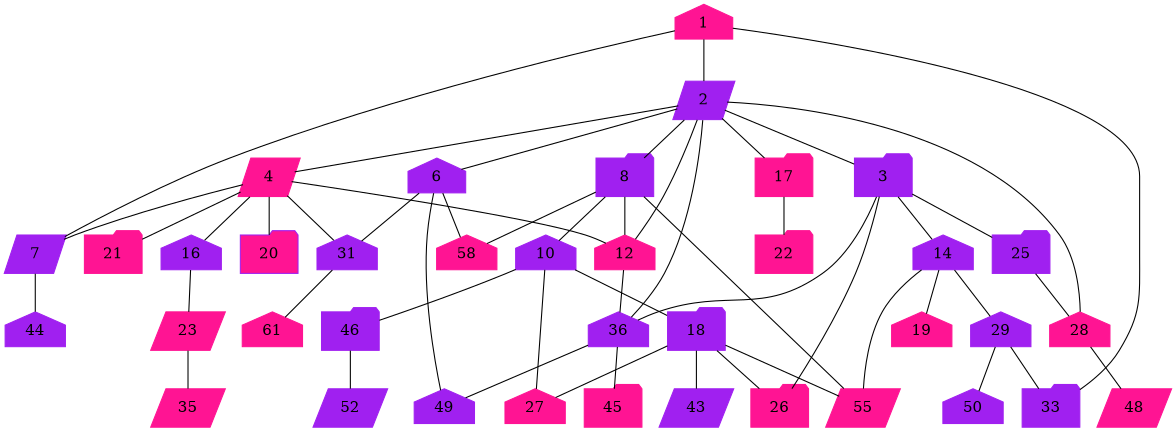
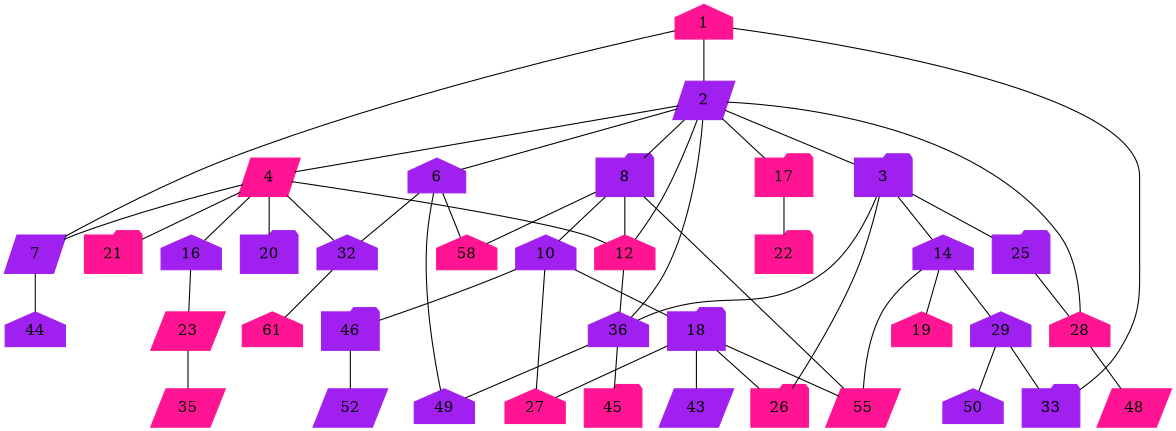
node "20": fillcolor deeppink -> purple
node "31": label "31" -> "32"
